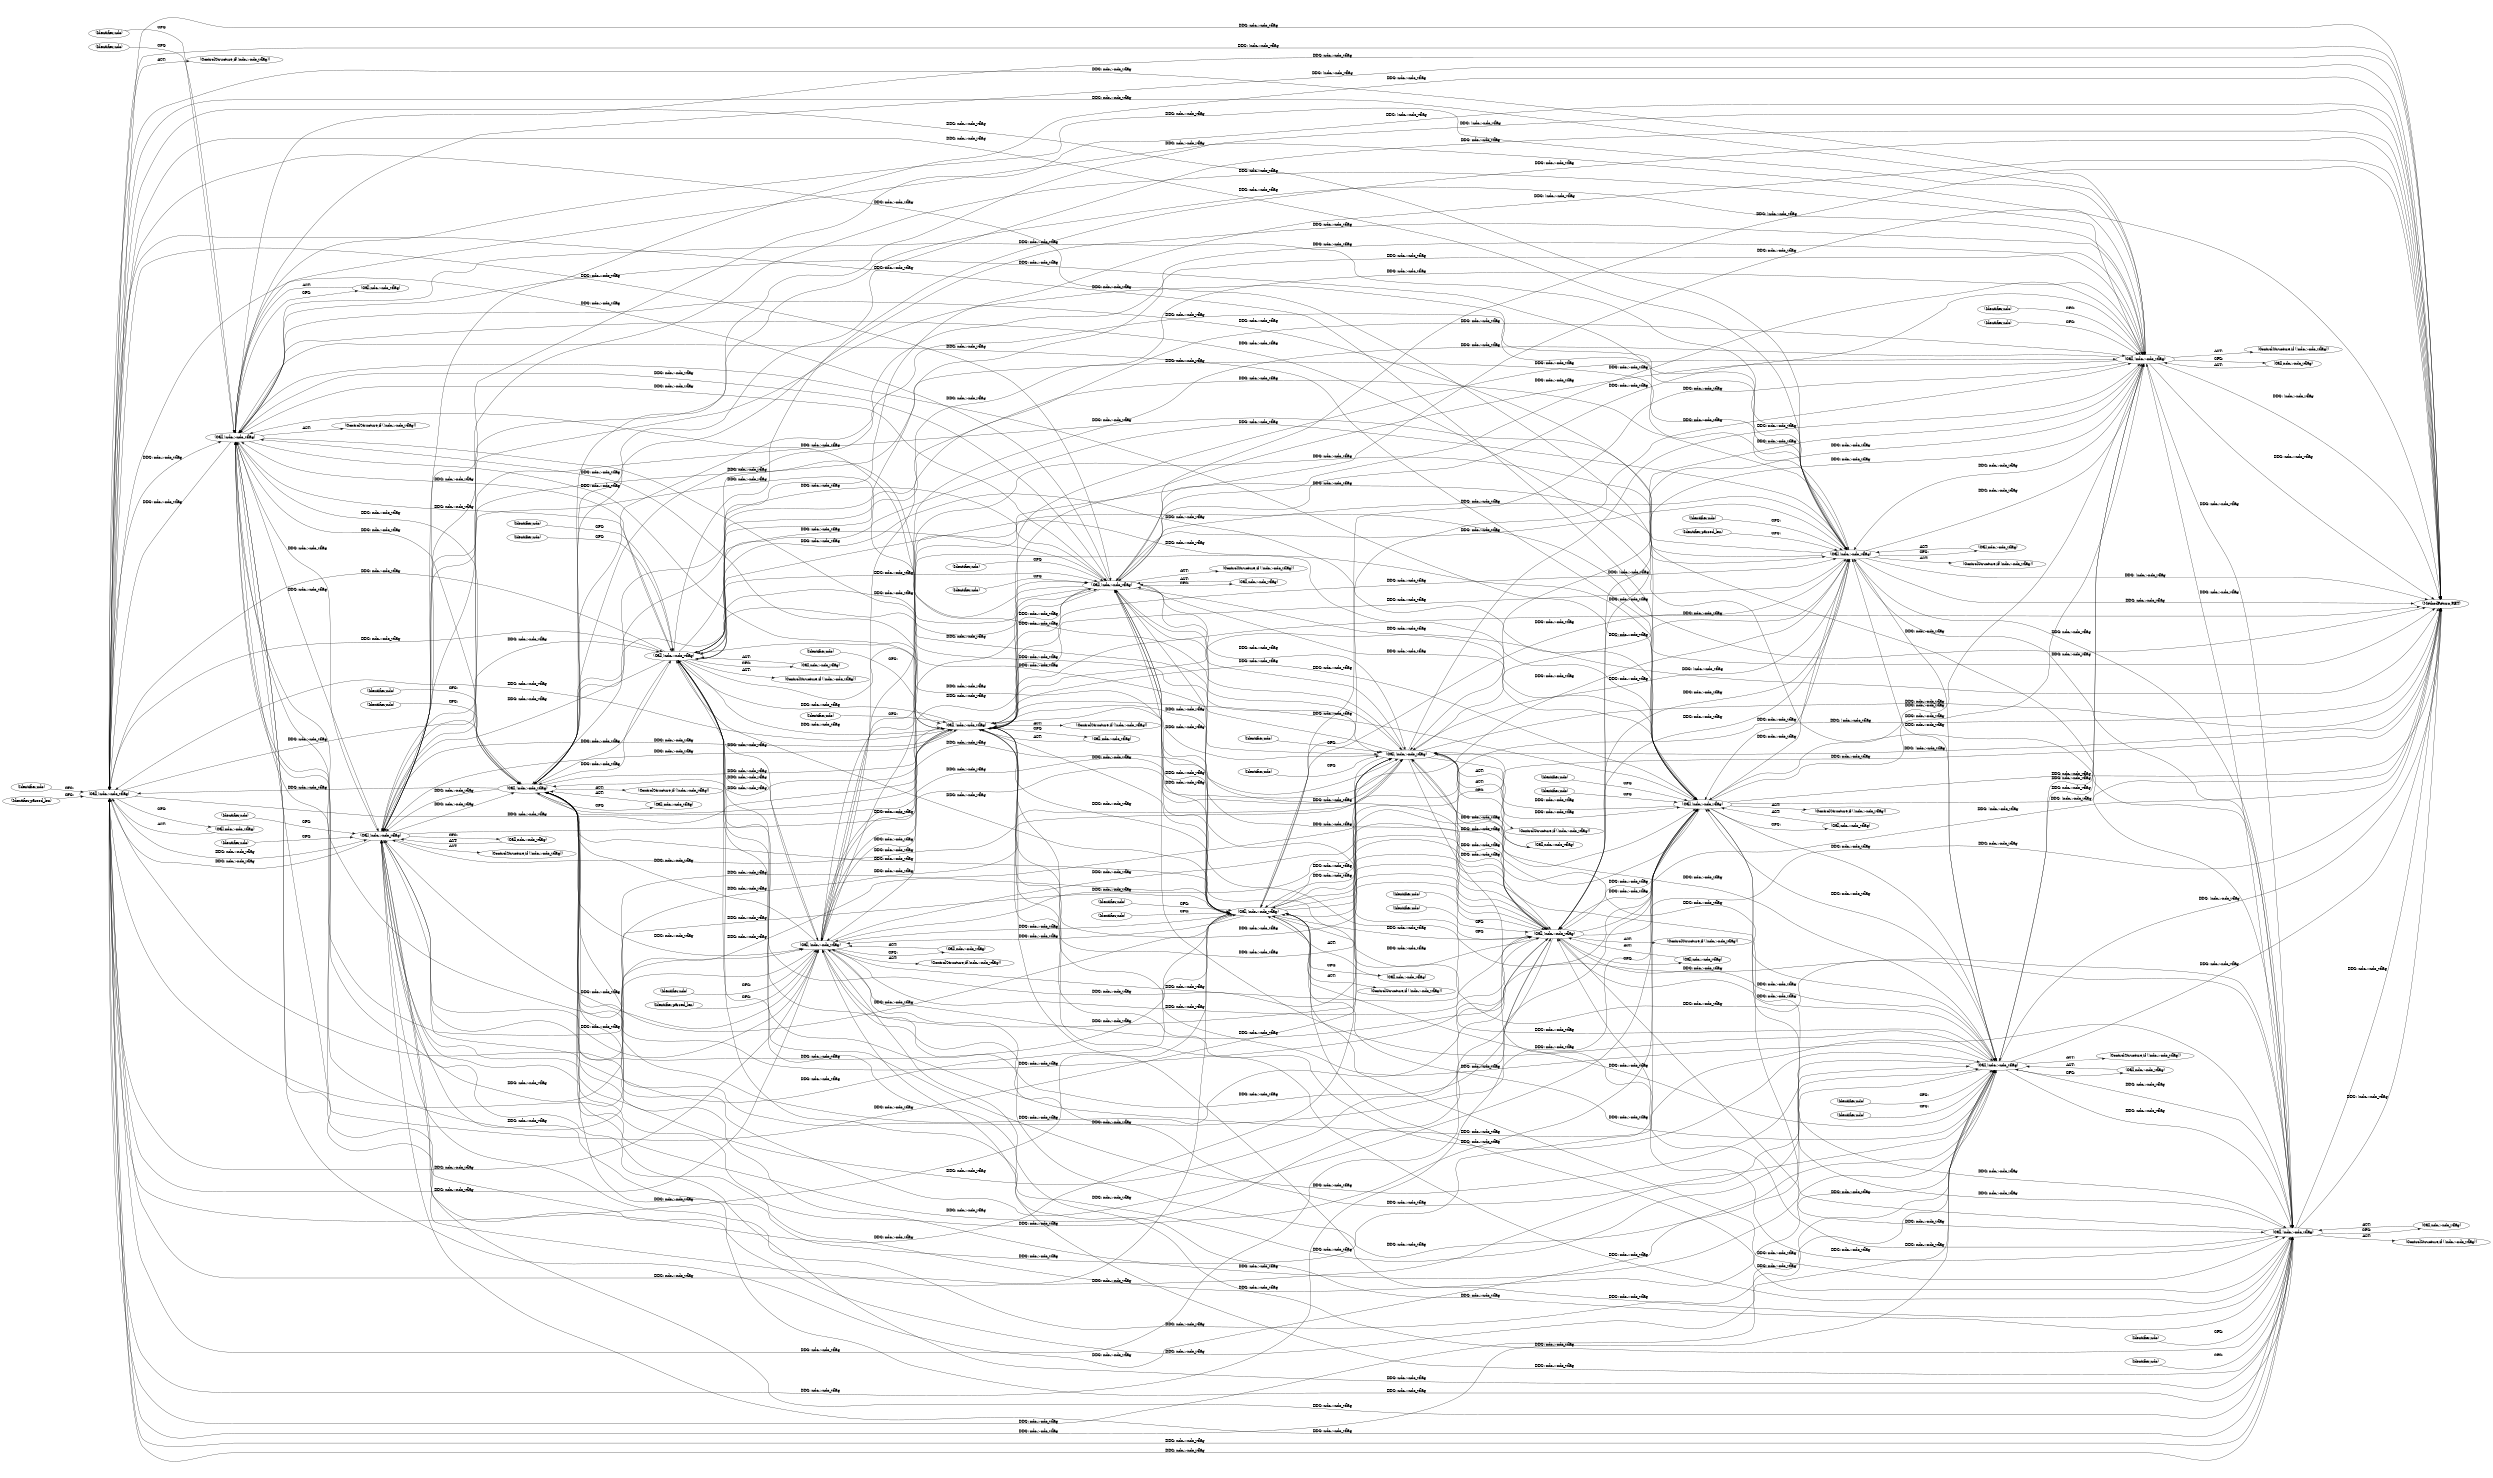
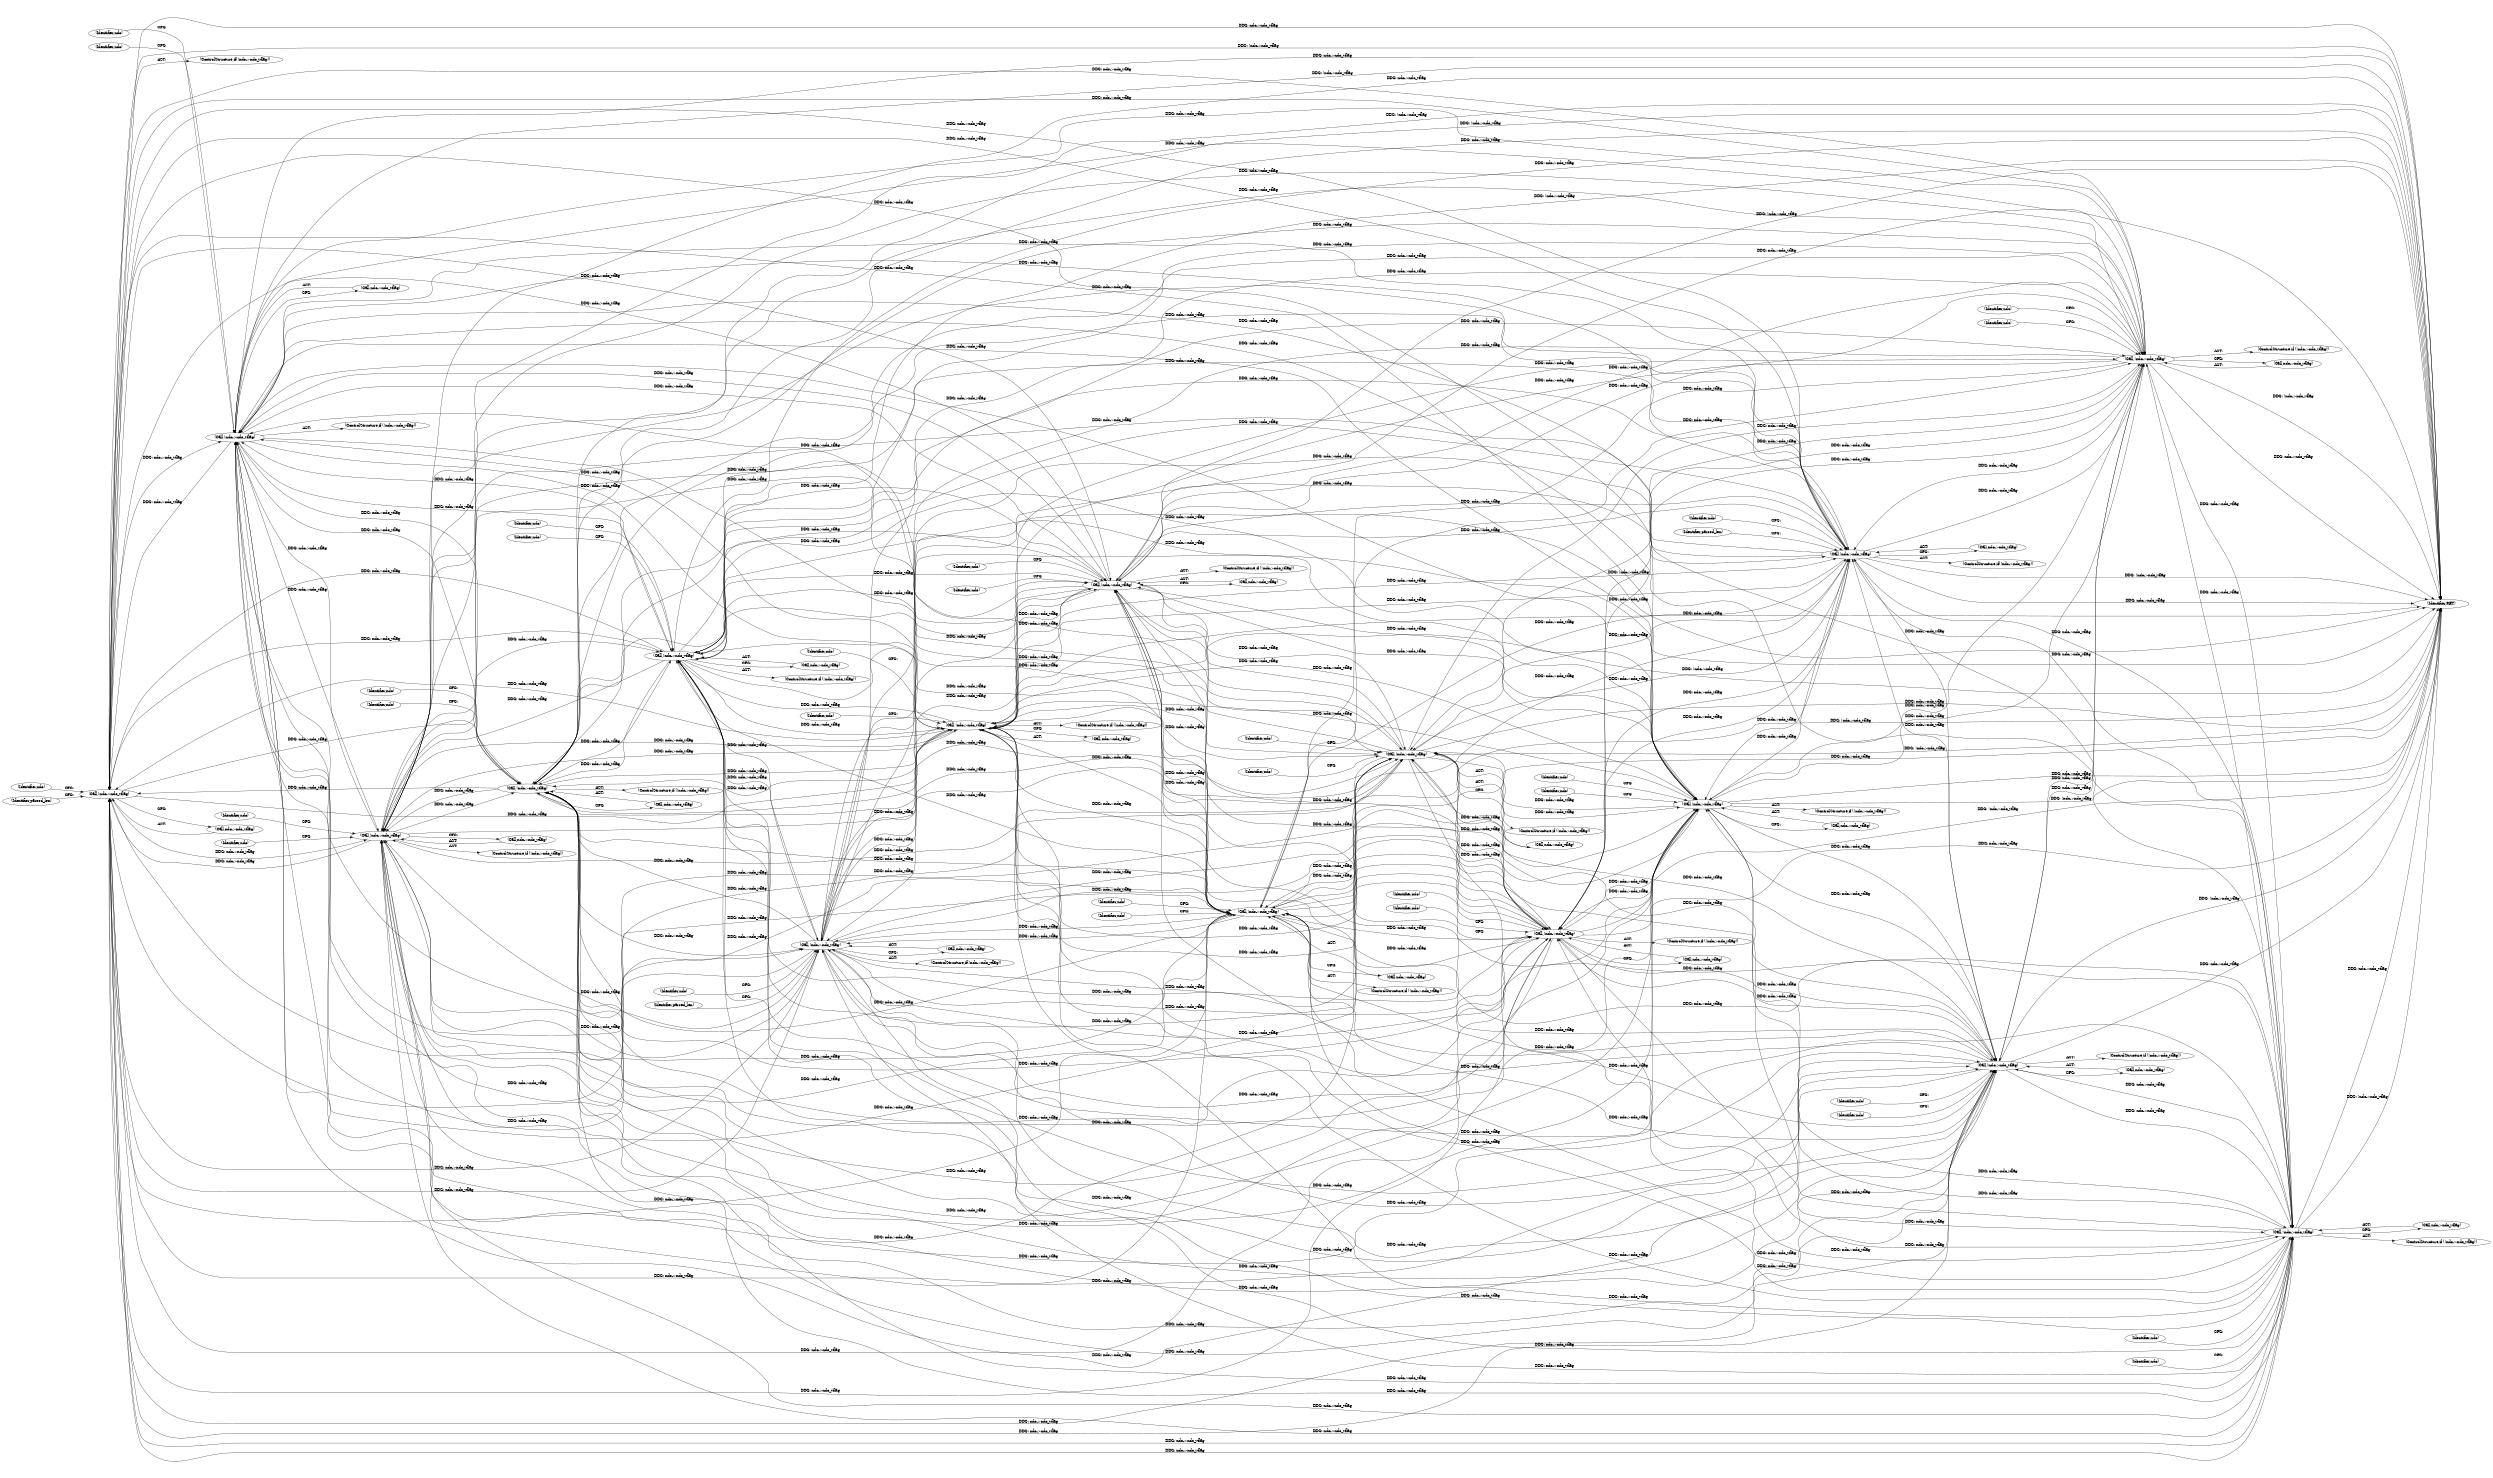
node "(MethodReturn,RET)": label "(MethodReturn,RET)" -> "(Identifier,RET)"
